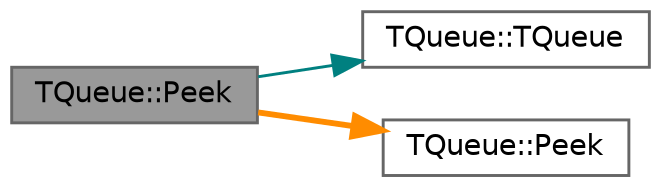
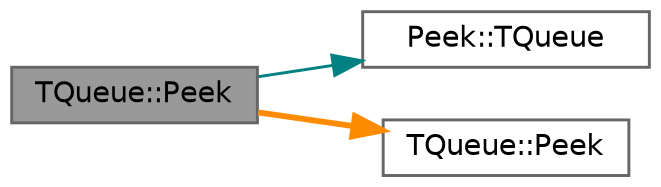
node "TQueue::TQueue": label "TQueue::TQueue" -> "Peek::TQueue"
